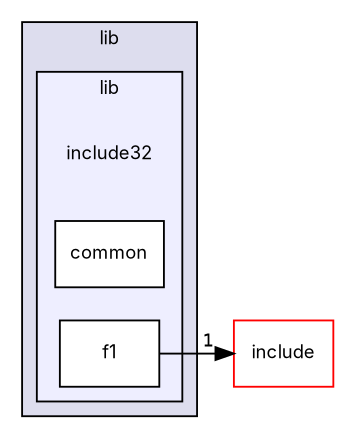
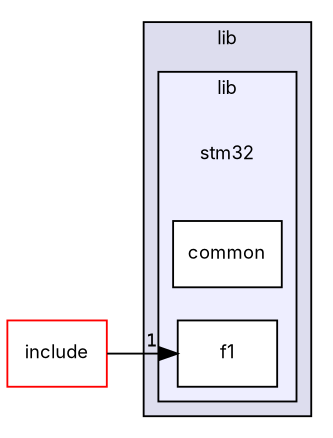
node "include32": label "include32" -> "stm32"
edge "f1" -> "include": reversed
